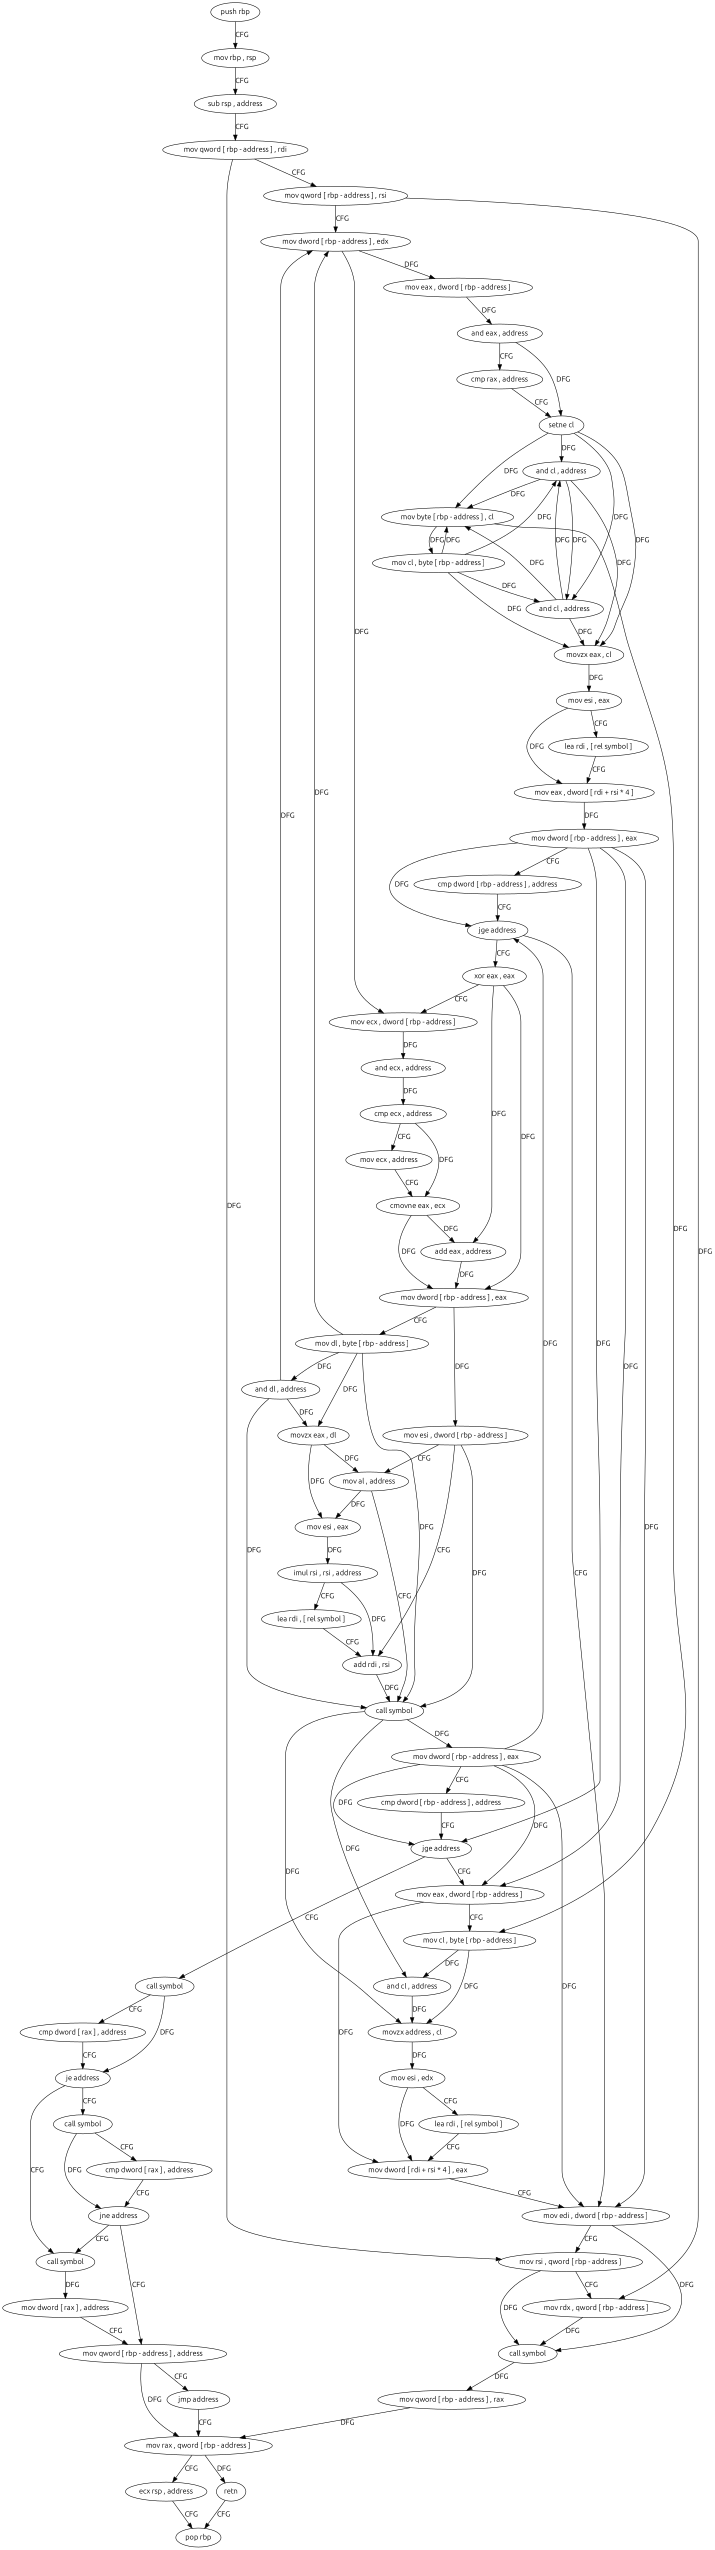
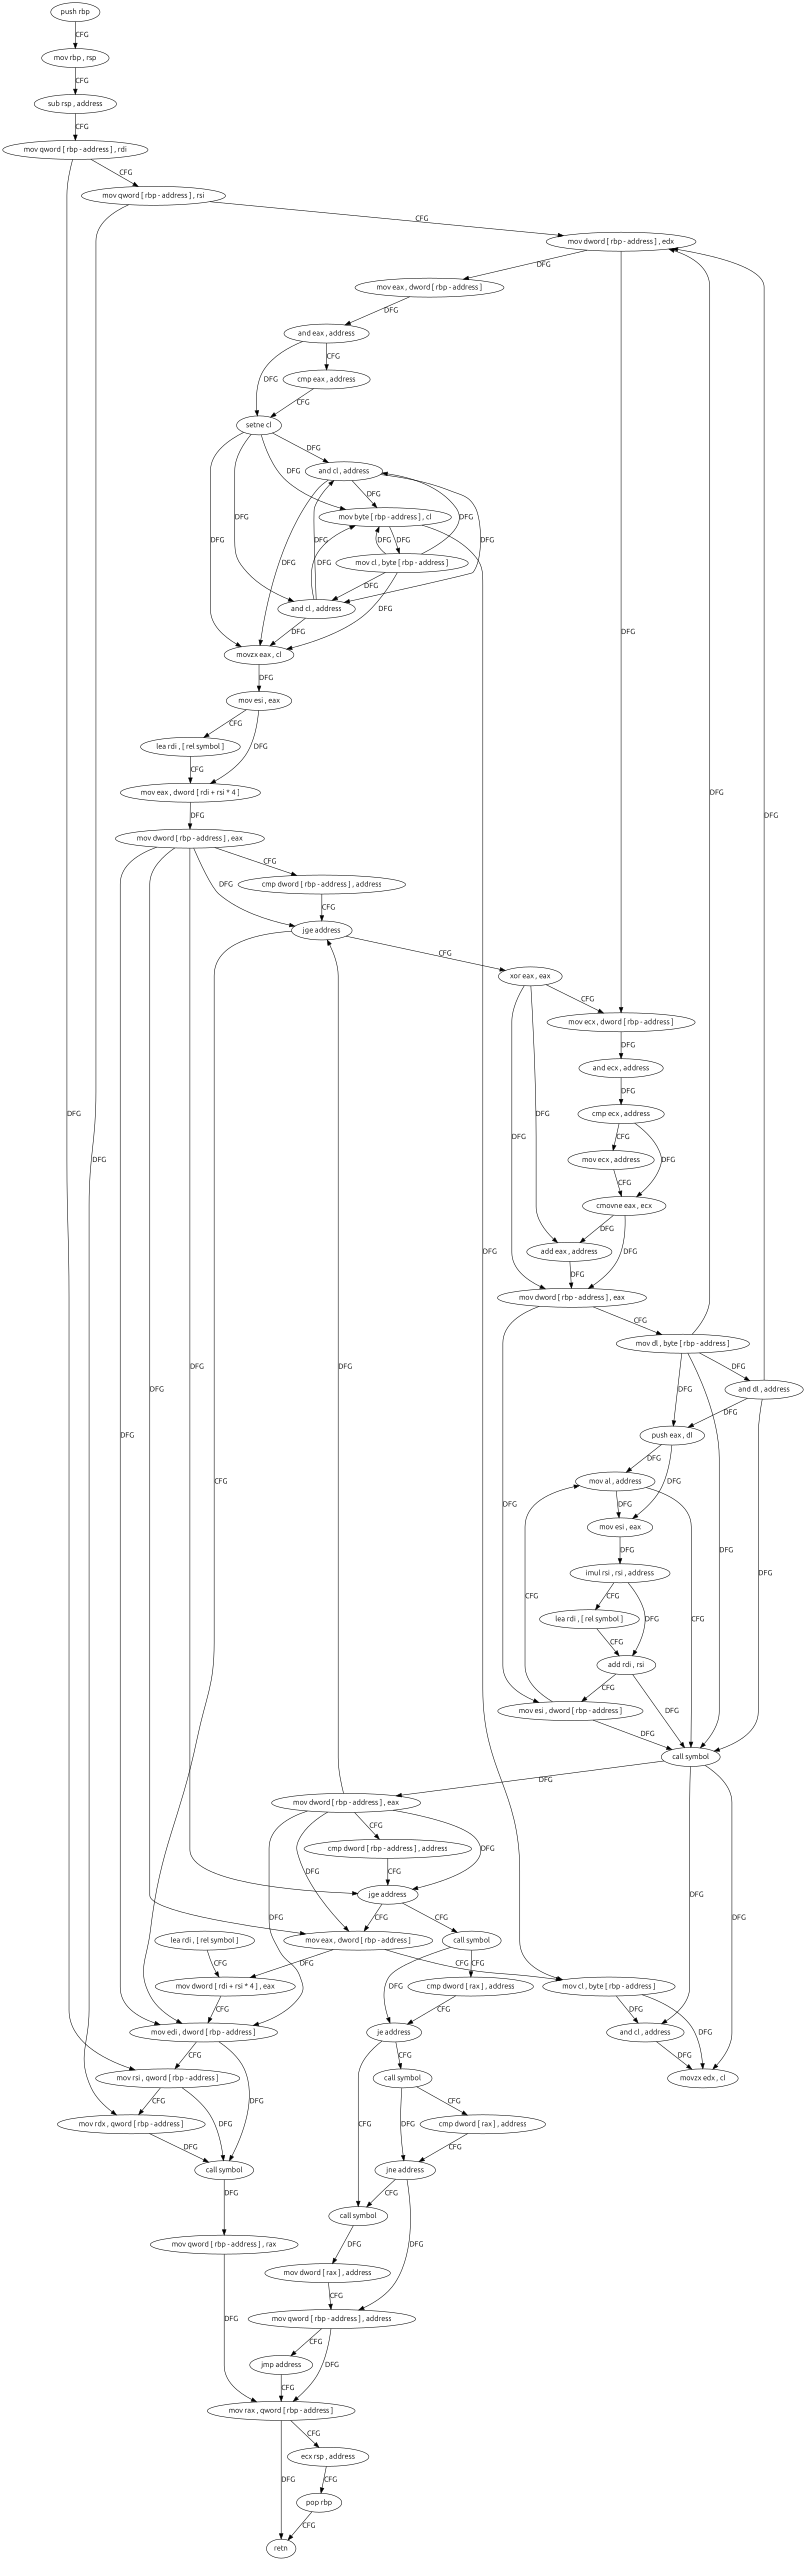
node "cmp rax , address": label "cmp rax , address" -> "cmp eax , address"
node "movzx eax , dl": label "movzx eax , dl" -> "push eax , dl"
edge "mov esi , dword [ rbp - address ]" -> "add rdi , rsi": reversed
node "movzx address , cl": label "movzx address , cl" -> "movzx edx , cl"
node "mov esi , edx": removed
edge "jne address" -> "mov qword [ rbp - address ] , address": label "CFG" -> "DFG"
edge "retn" -> "pop rbp": reversed
